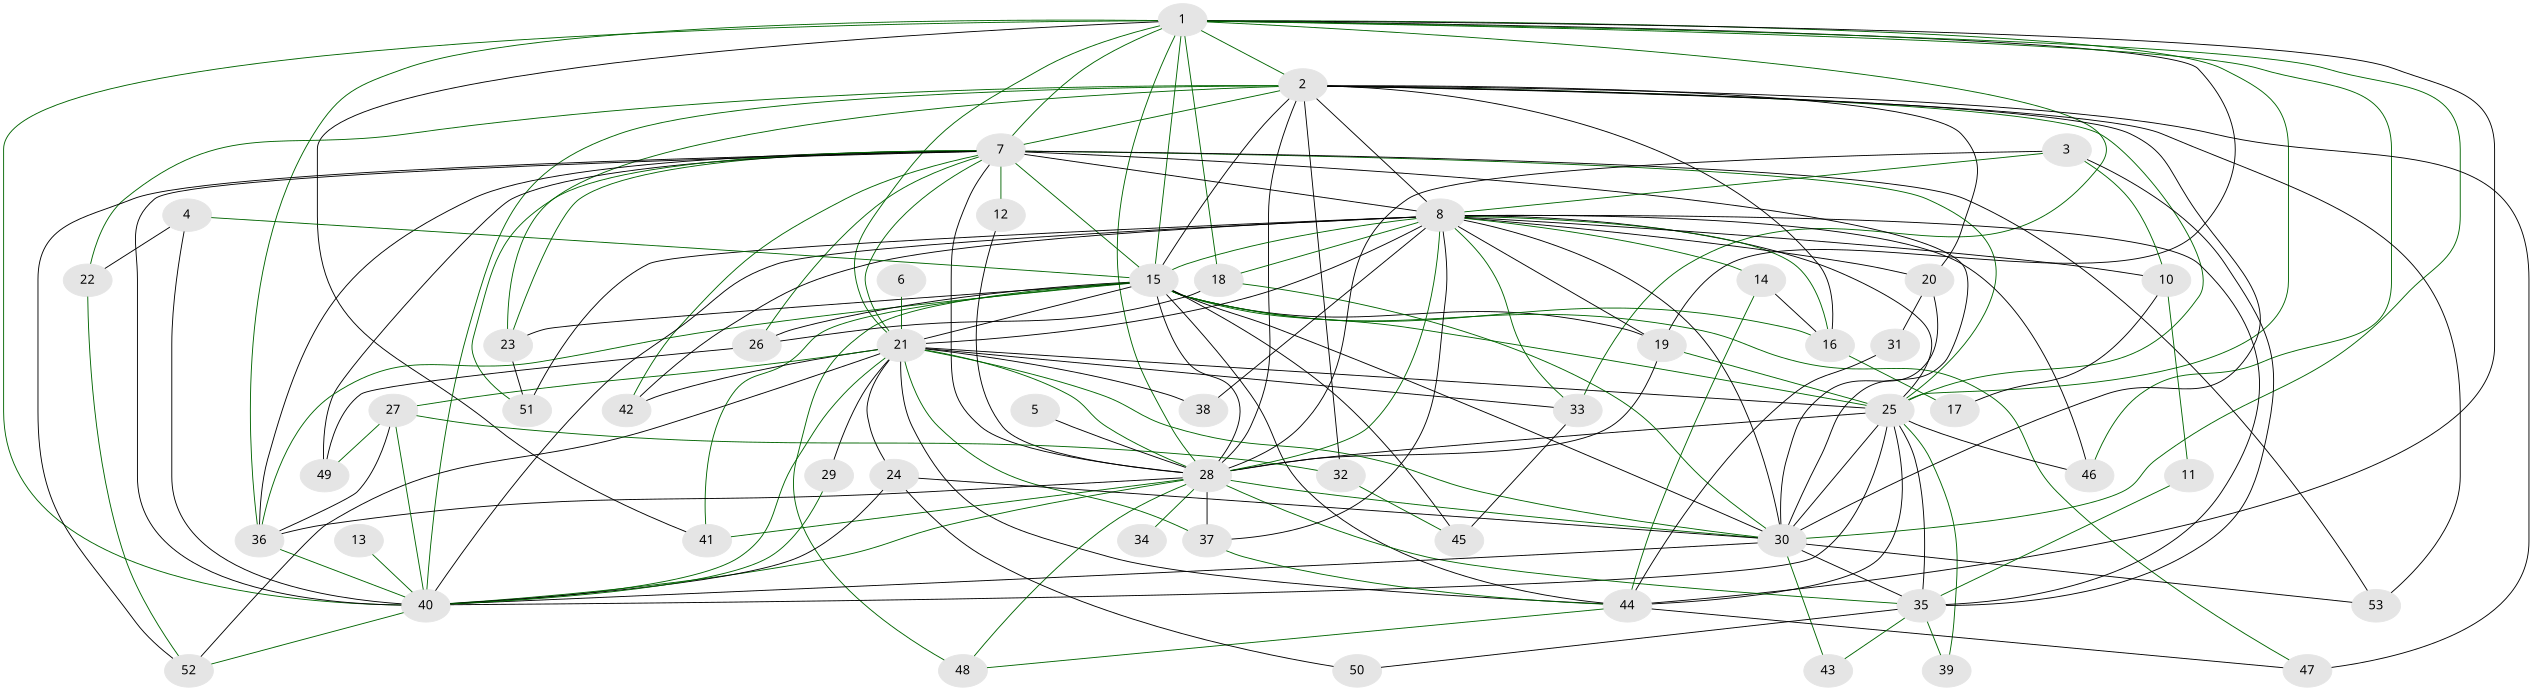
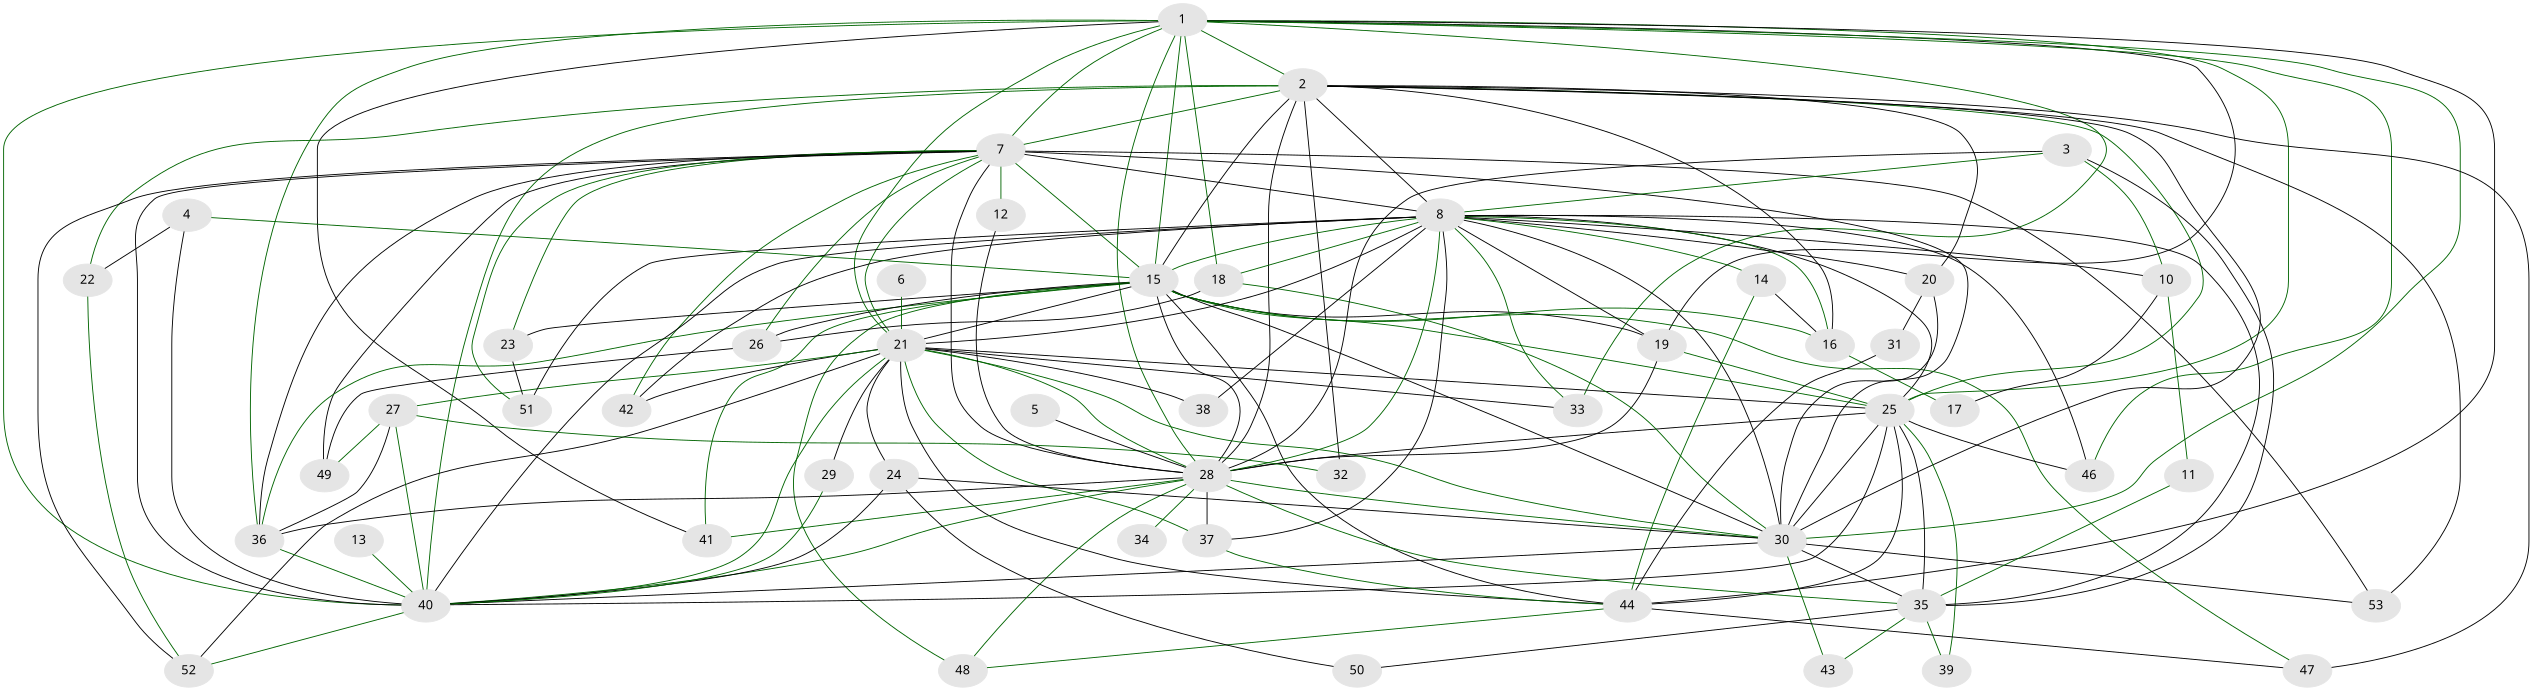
edge "2" -- "23": removed
edge "7" -- "25": removed
node "45": removed
